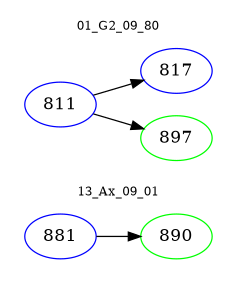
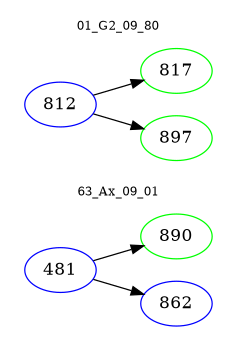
node "817": color blue -> green
node "811": label "811" -> "812"
cluster "13_Ax_09_01": label "13_Ax_09_01" -> "63_Ax_09_01"
node "881": label "881" -> "481"
node "862": added
